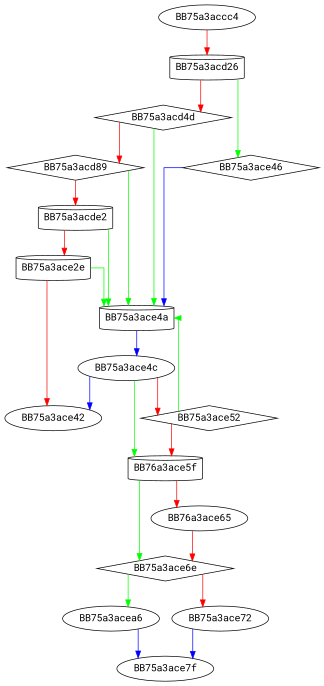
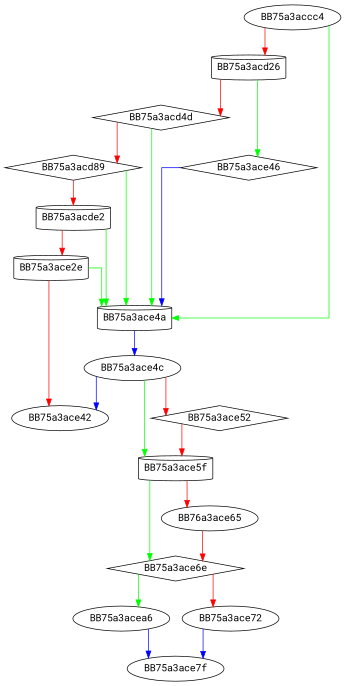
edge "BB75a3ace52" -> "BB75a3ace4a": now "BB75a3accc4" -> "BB75a3ace4a"
node "BB76a3ace5f": label "BB76a3ace5f" -> "BB75a3ace5f"
